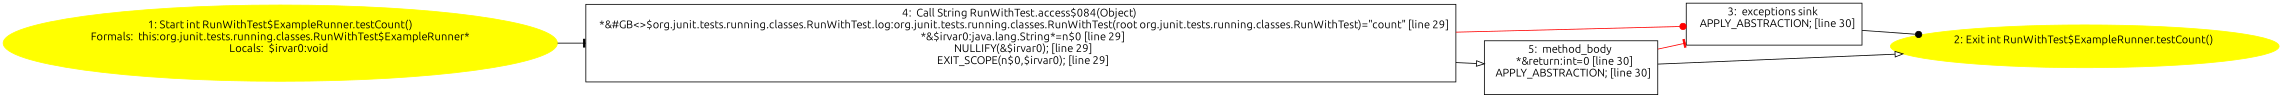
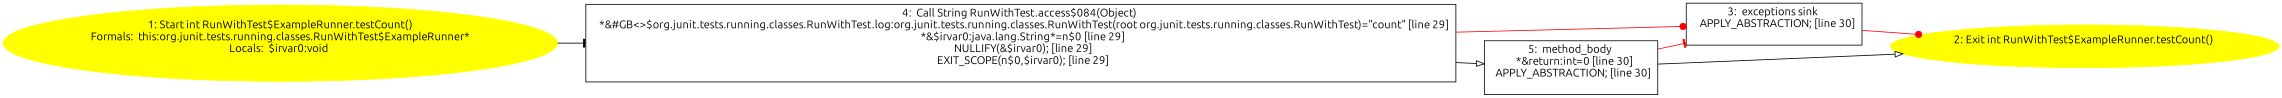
edge "3:  exceptions sink APPLY_ABSTRACTION; [line 30]" -> "2: Exit int RunWithTest$ExampleRunner.testCount()": color black -> red
